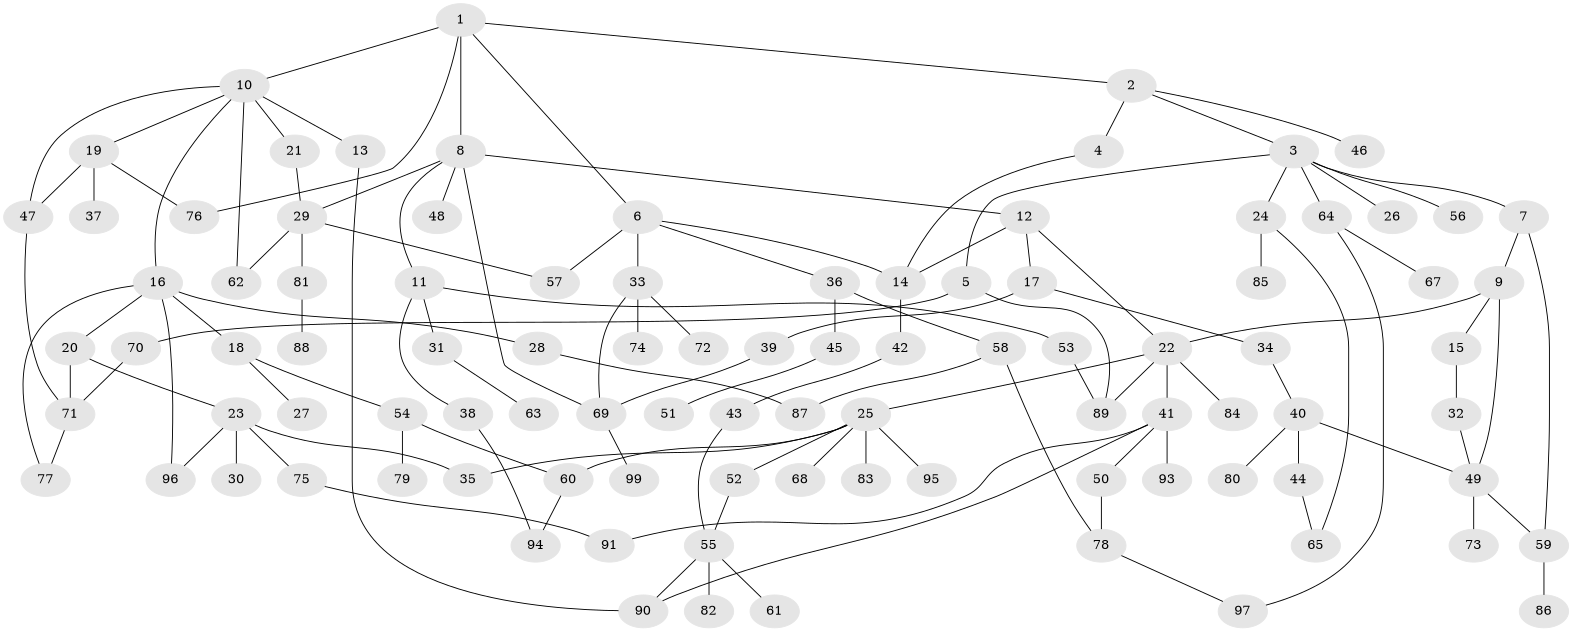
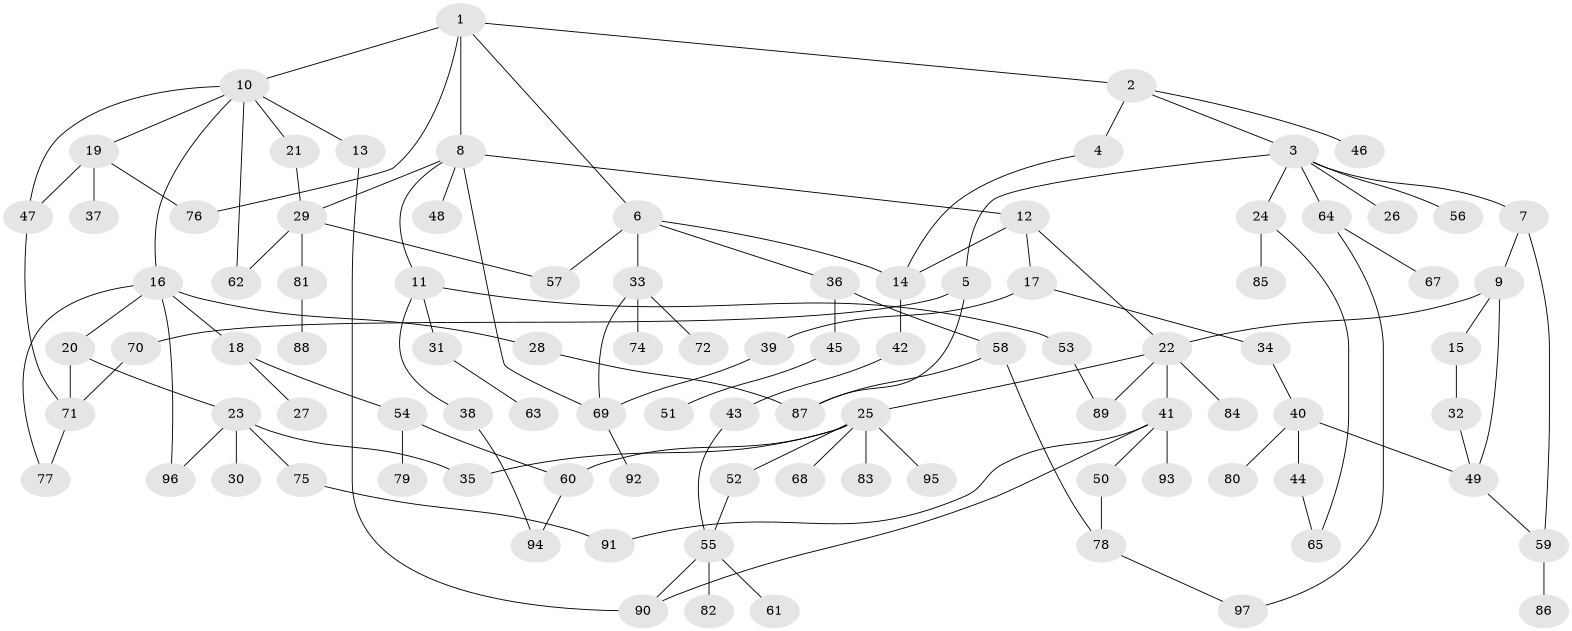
edge "5" -- "89": now "5" -- "87"
node "99": label "99" -> "92"
node "73": removed
